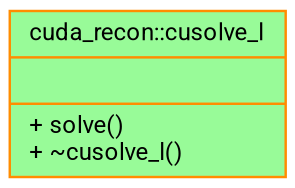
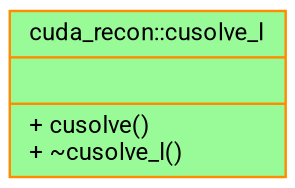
node "cuda_recon::cusolve_l": text "+ solve()" -> "+ cusolve()"
